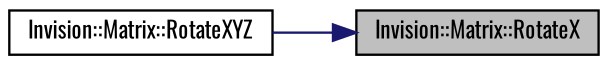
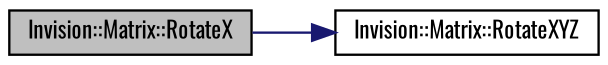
edge "Invision::Matrix::RotateXYZ" -> "Invision::Matrix::RotateX": reversed
